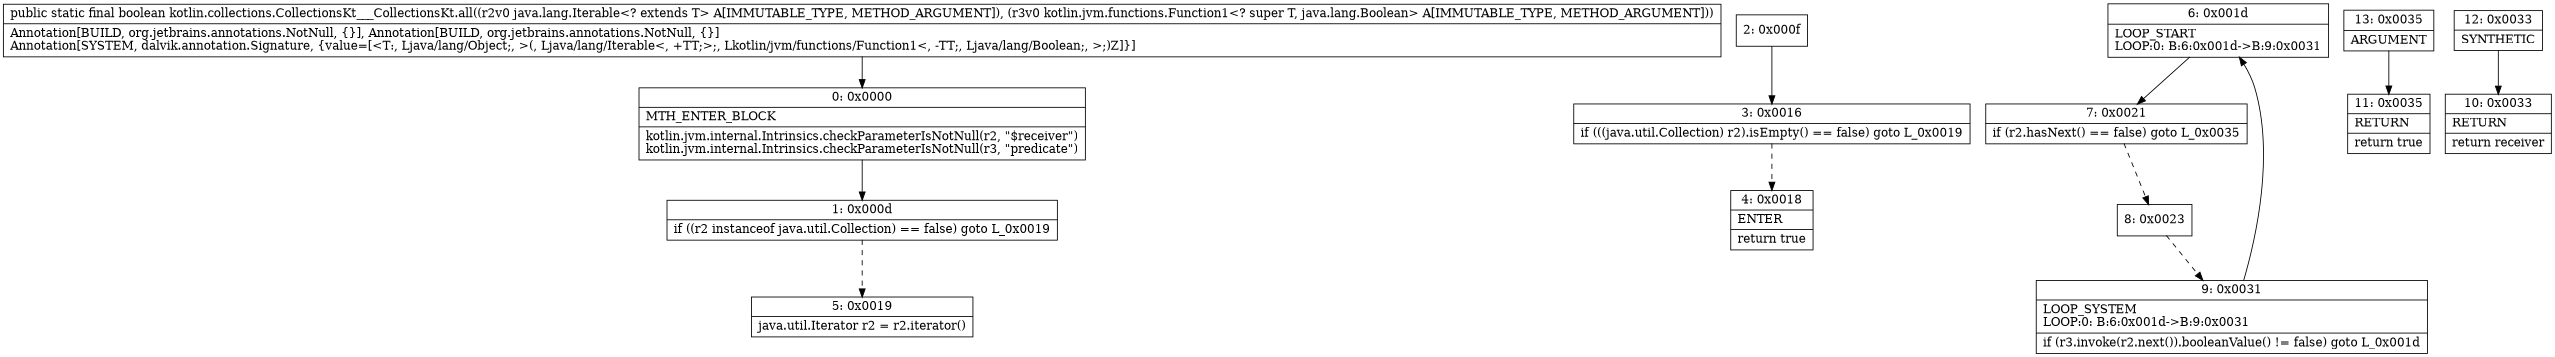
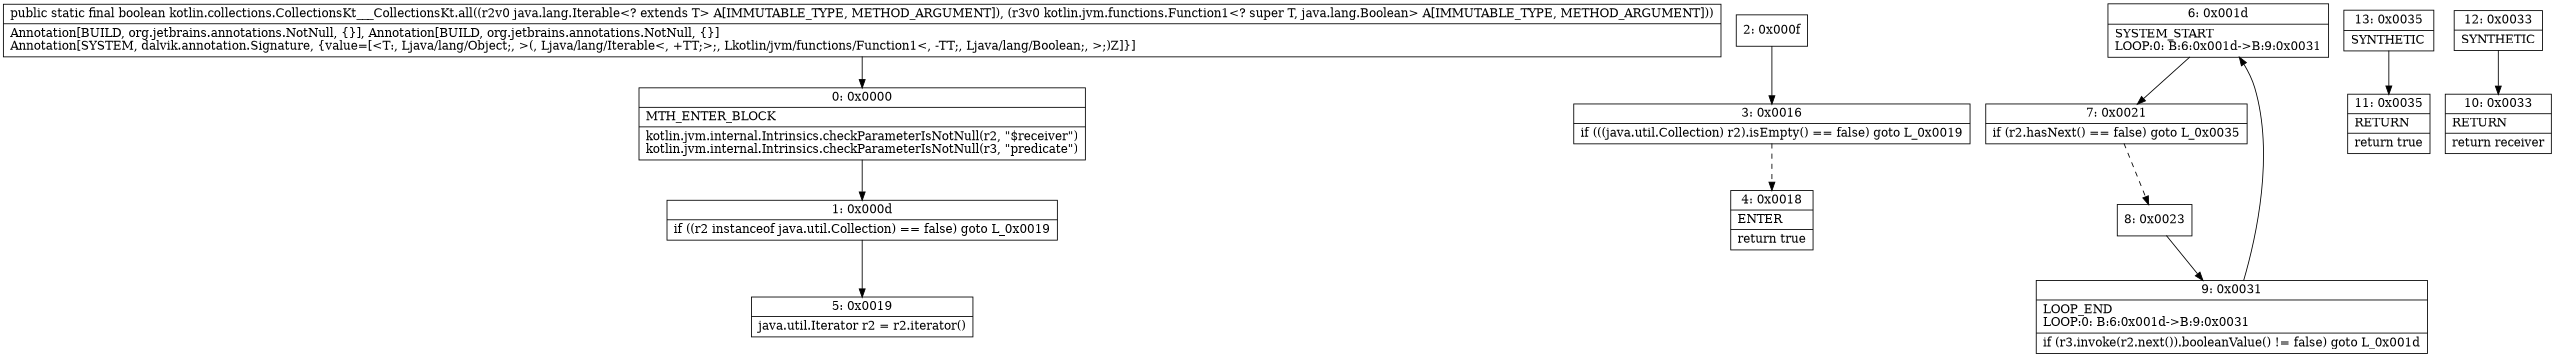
node "6: 0x001d": text "LOOP_START" -> "SYSTEM_START"
node "13: 0x0035": text "ARGUMENT" -> "SYNTHETIC"
edge "8: 0x0023" -> "9: 0x0031": style dashed -> solid
edge "1: 0x000d" -> "5: 0x0019": style dashed -> solid
node "9: 0x0031": text "LOOP_SYSTEM" -> "LOOP_END"
